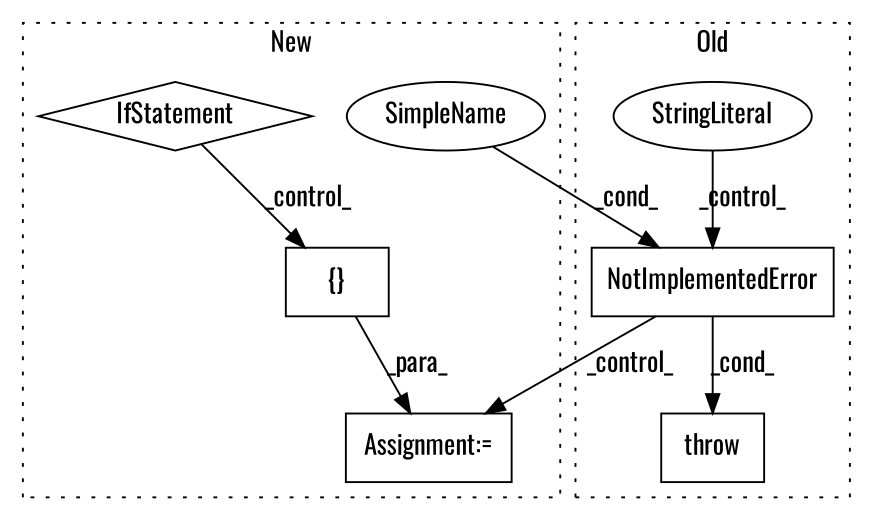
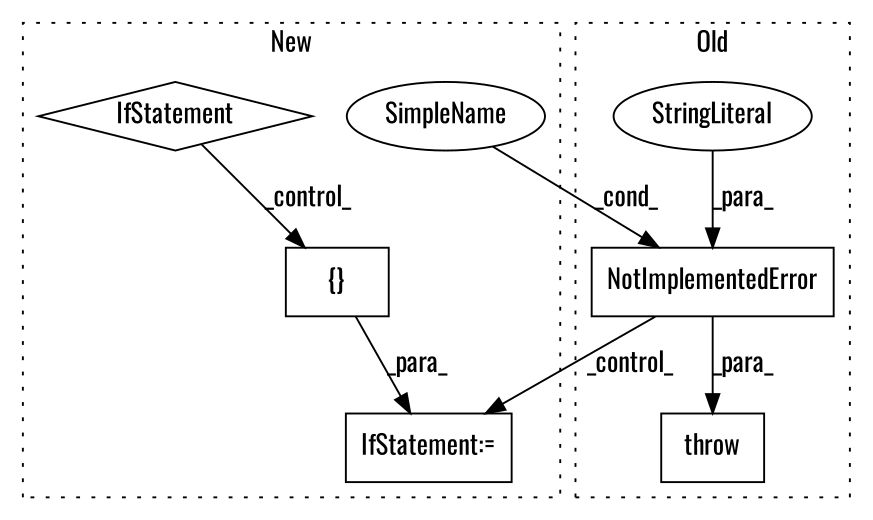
edge "StringLiteral" -> "NotImplementedError": label "_control_" -> "_para_"
edge "NotImplementedError" -> "throw": label "_cond_" -> "_para_"
node "Assignment:=": label "Assignment:=" -> "IfStatement:="
